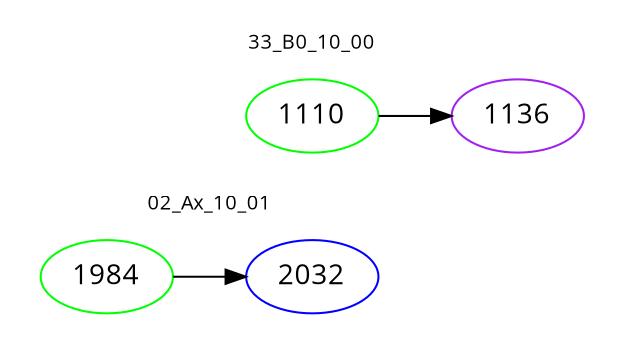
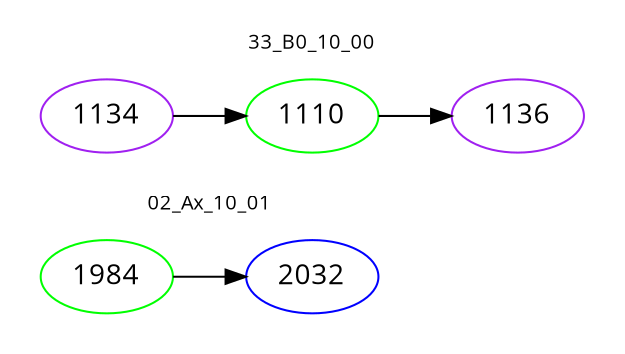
node "1134": added
